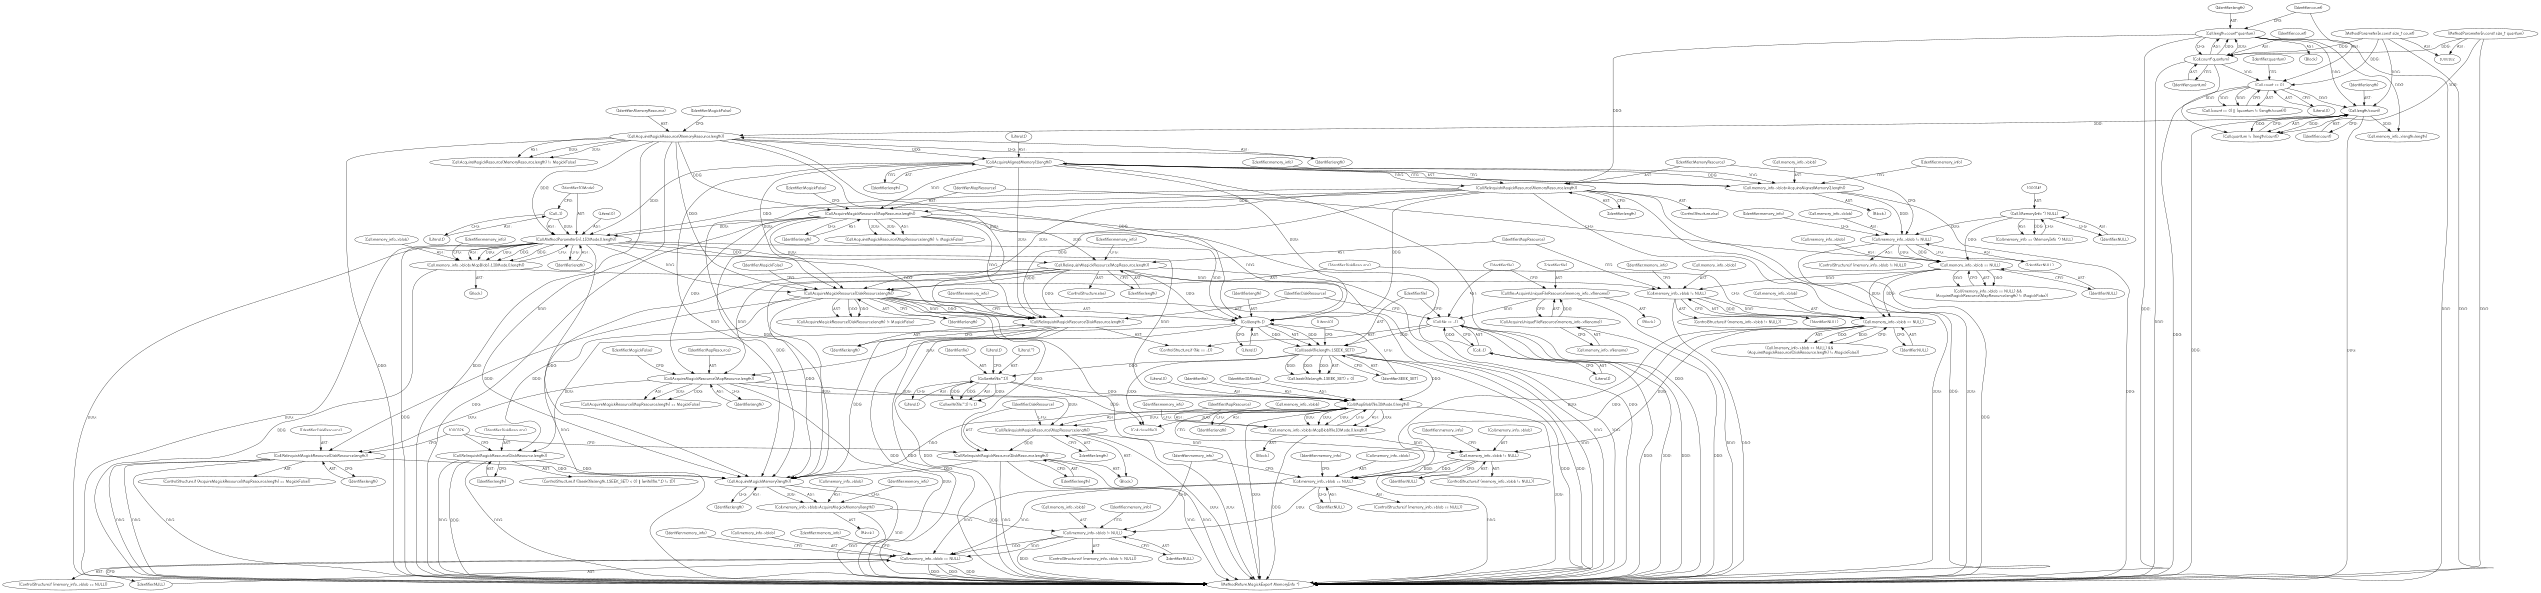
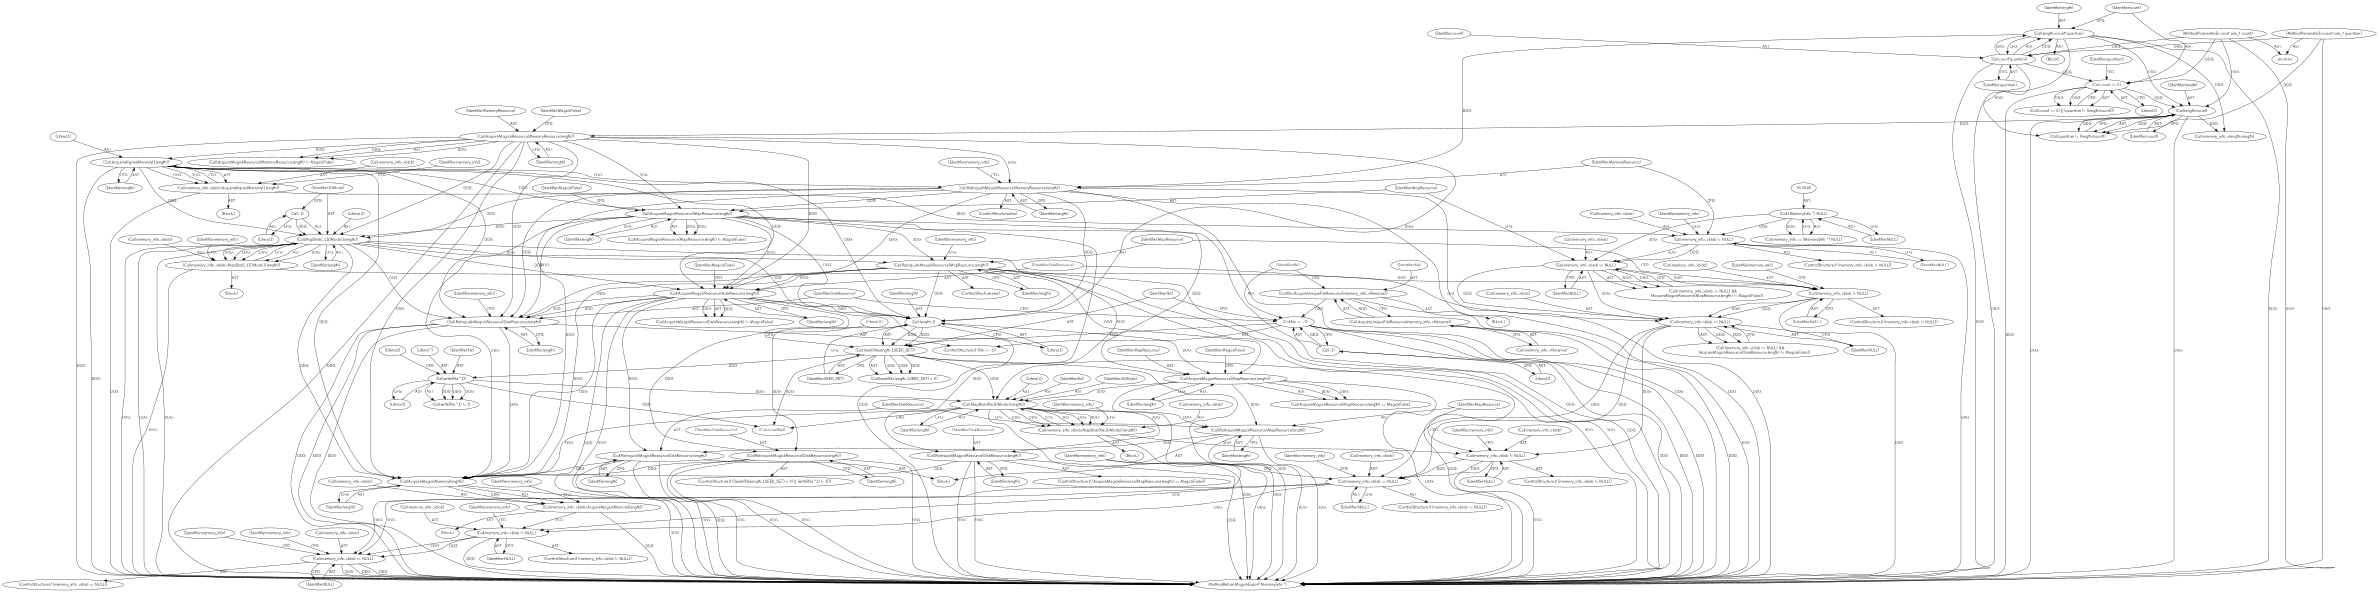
edge "(Call,AcquireMagickResource(MemoryResource,length))" -> "(Call,RelinquishMagickResource(MemoryResource,length))": added, label "DDG:"
node "(Call,MethodParameterIn(-1,IOMode,0,length))": label "(Call,MethodParameterIn(-1,IOMode,0,length))" -> "(Call,MapBlob(-1,IOMode,0,length))"
edge "(Call,AcquireMagickResource(DiskResource,length))" -> "(Call,length-1)": label "AST: " -> "DDG: "
node "1000326": removed
